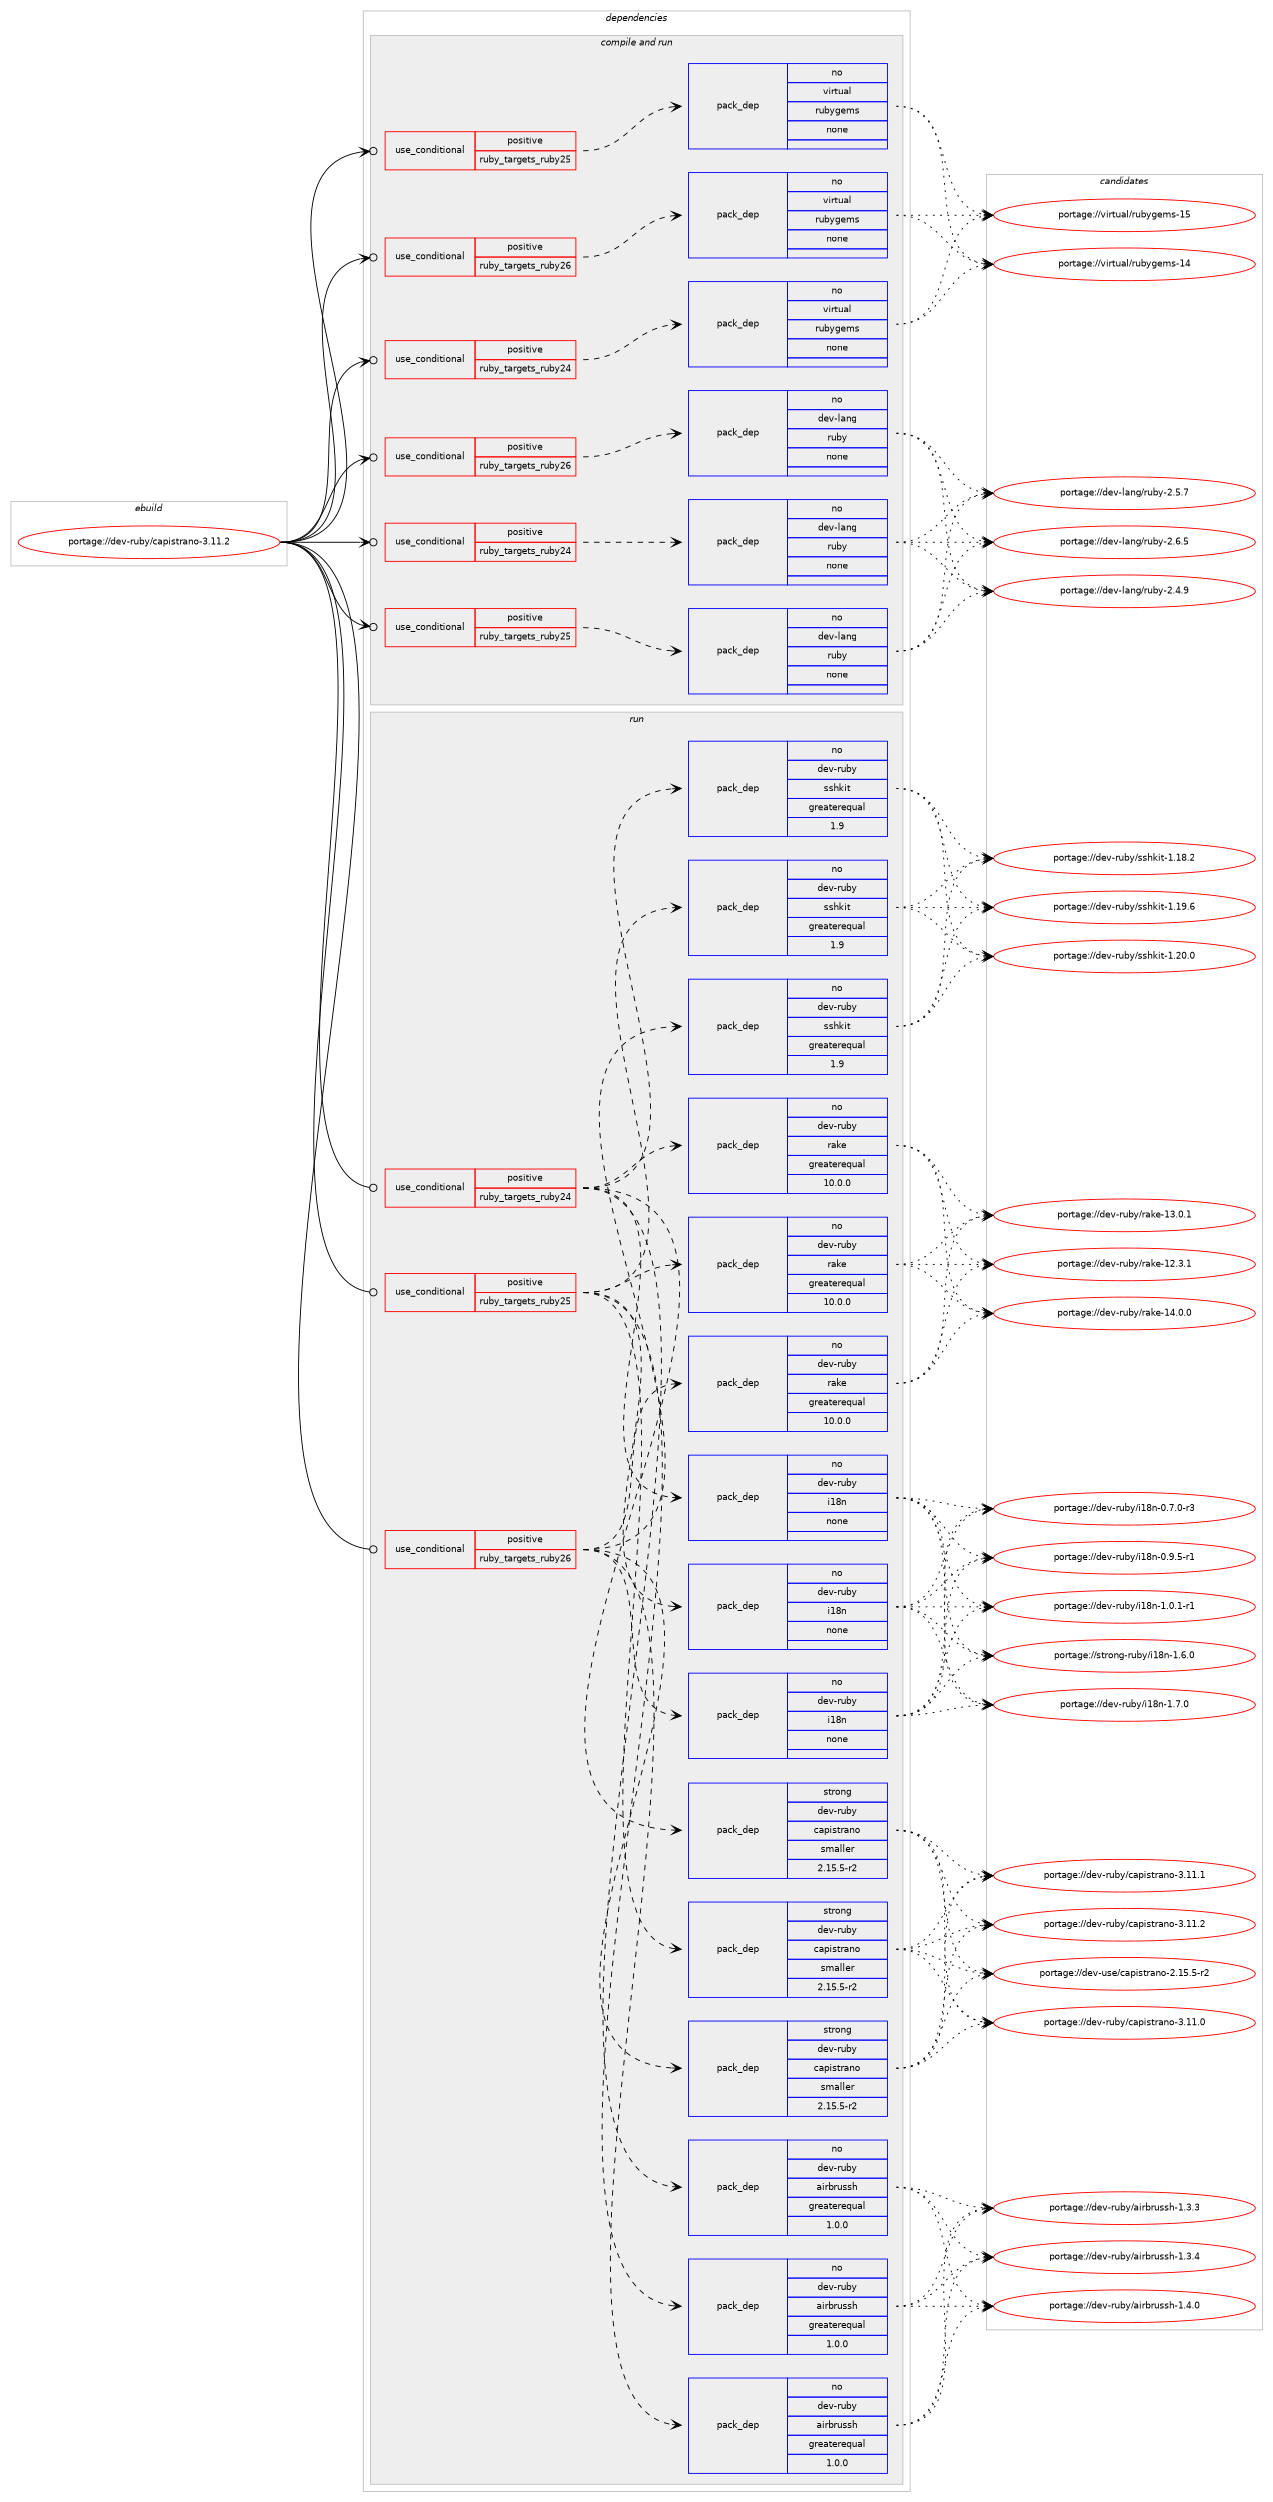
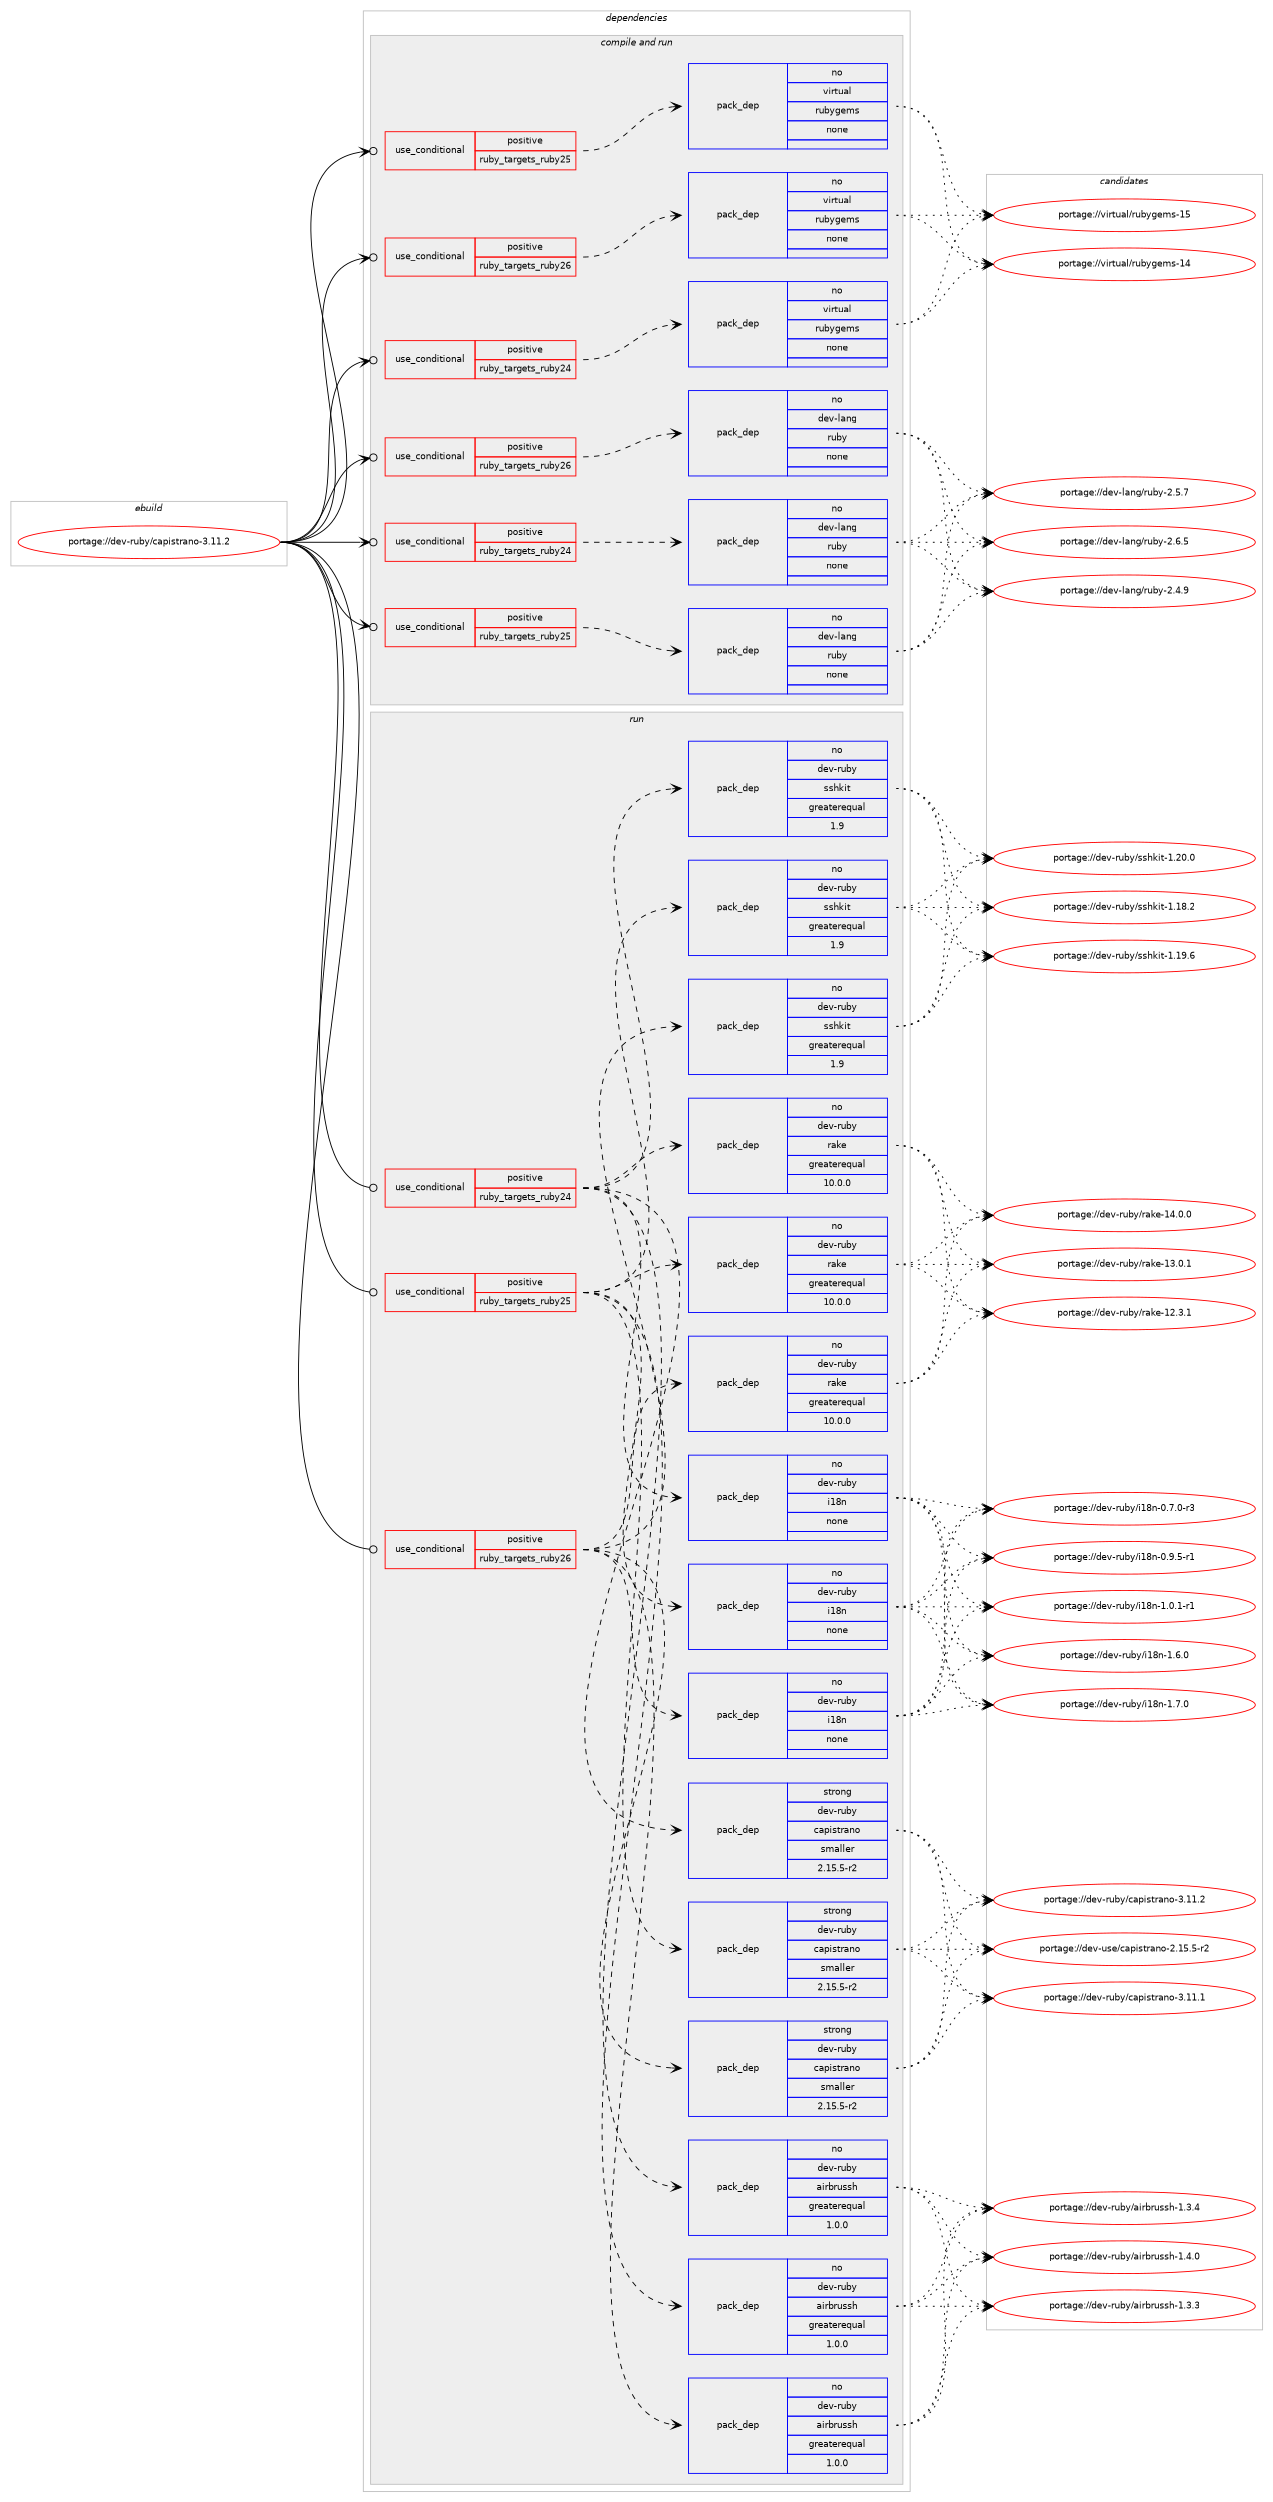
node "portage://strong-ruby/i18n-1.6.0": label "portage://strong-ruby/i18n-1.6.0" -> "portage://dev-ruby/i18n-1.6.0"
node "portage://dev-ruby/capistrano-3.11.0": removed
